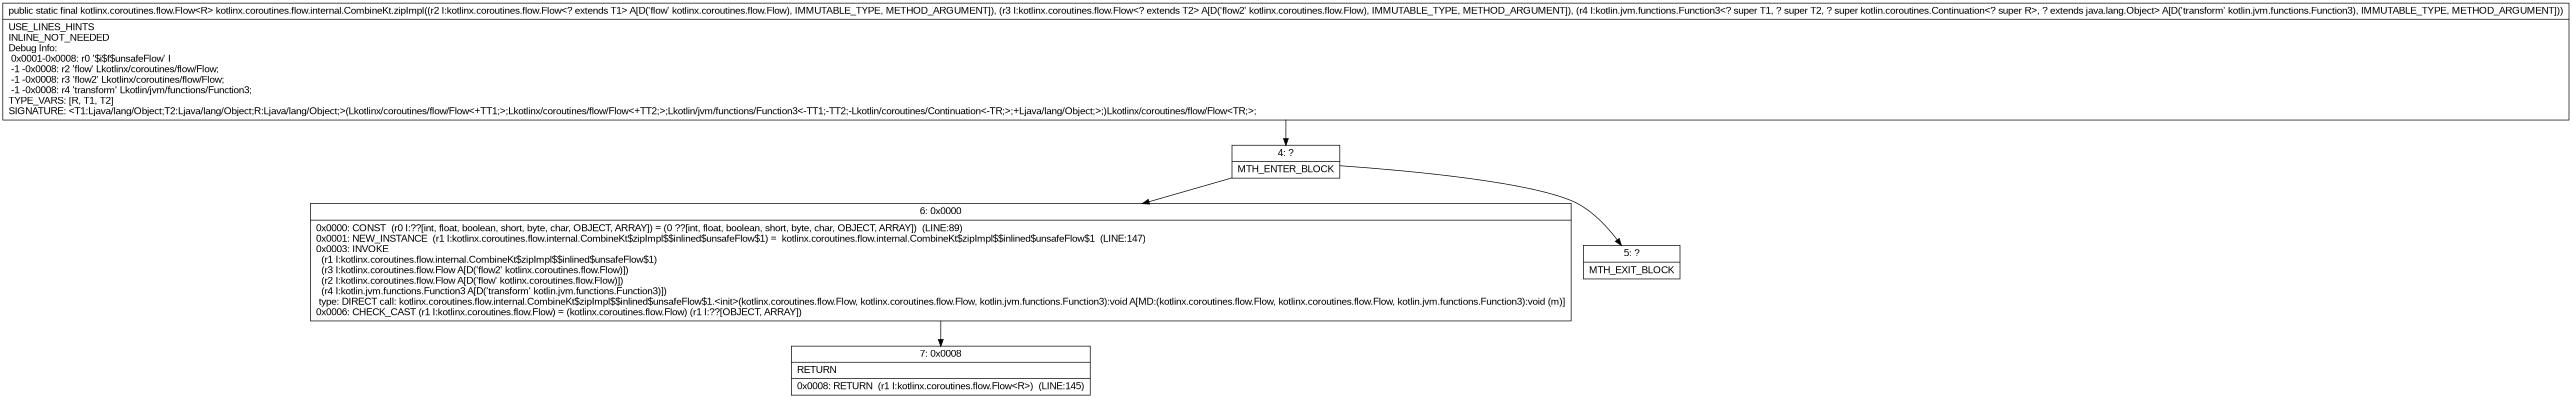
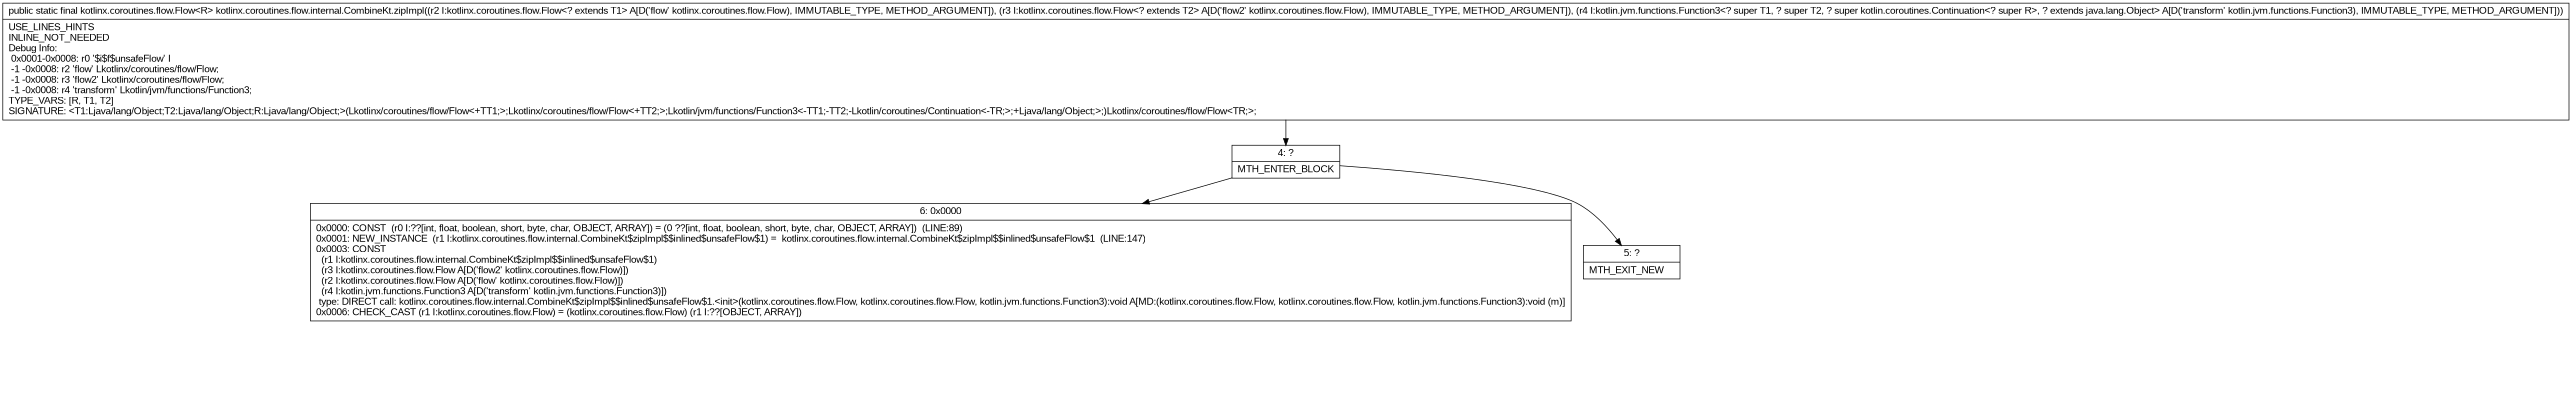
node "6: 0x0000": text "0x0003: INVOKE" -> "0x0003: CONST"
node "5: ?": text "MTH_EXIT_BLOCK" -> "MTH_EXIT_NEW"
node "7: 0x0008": removed
